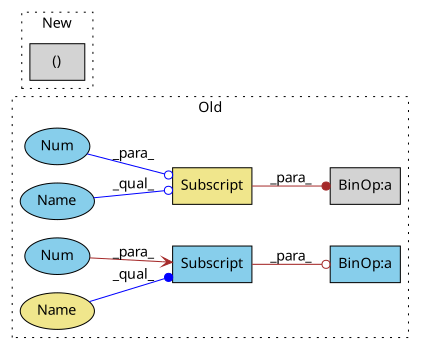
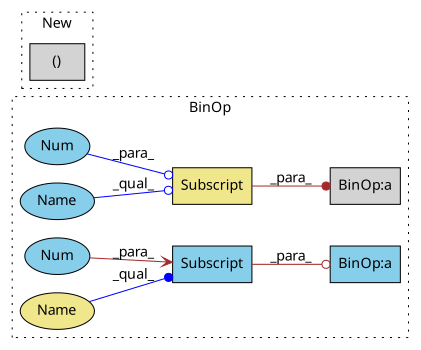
cluster "Old": label "Old" -> "BinOp"
